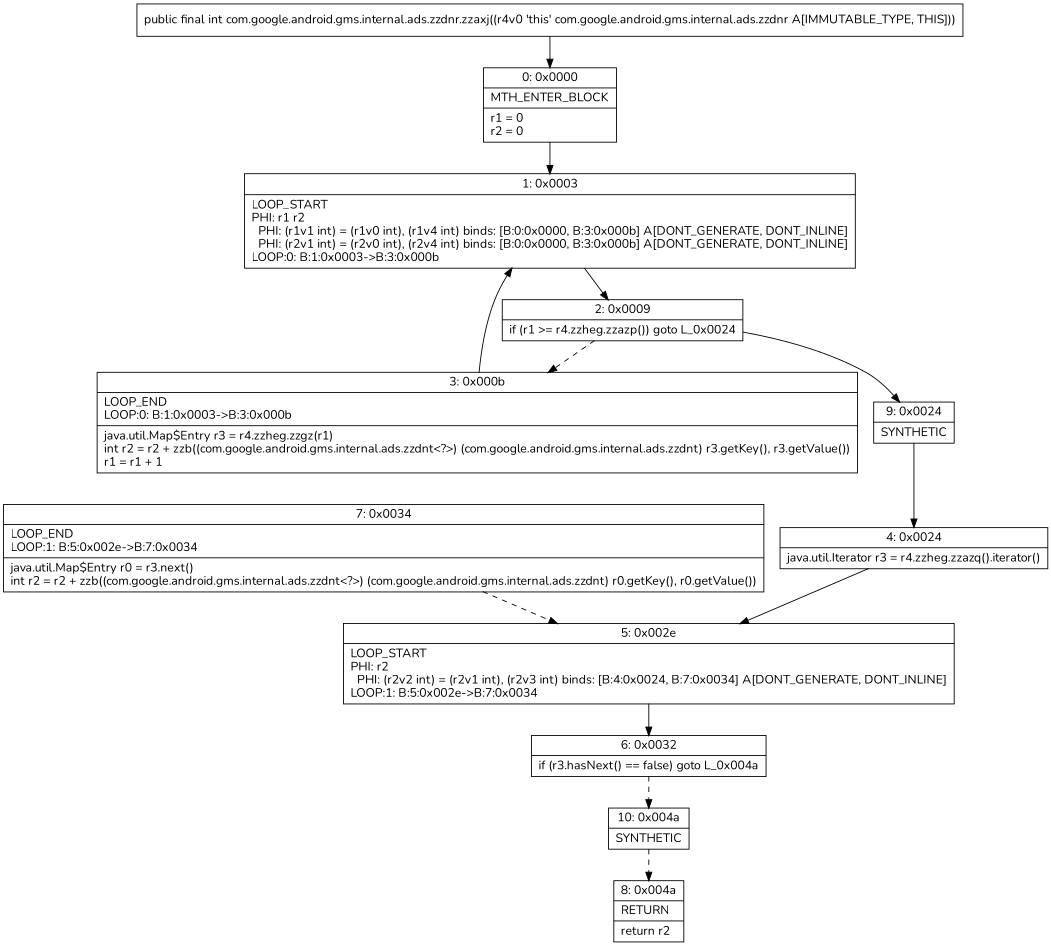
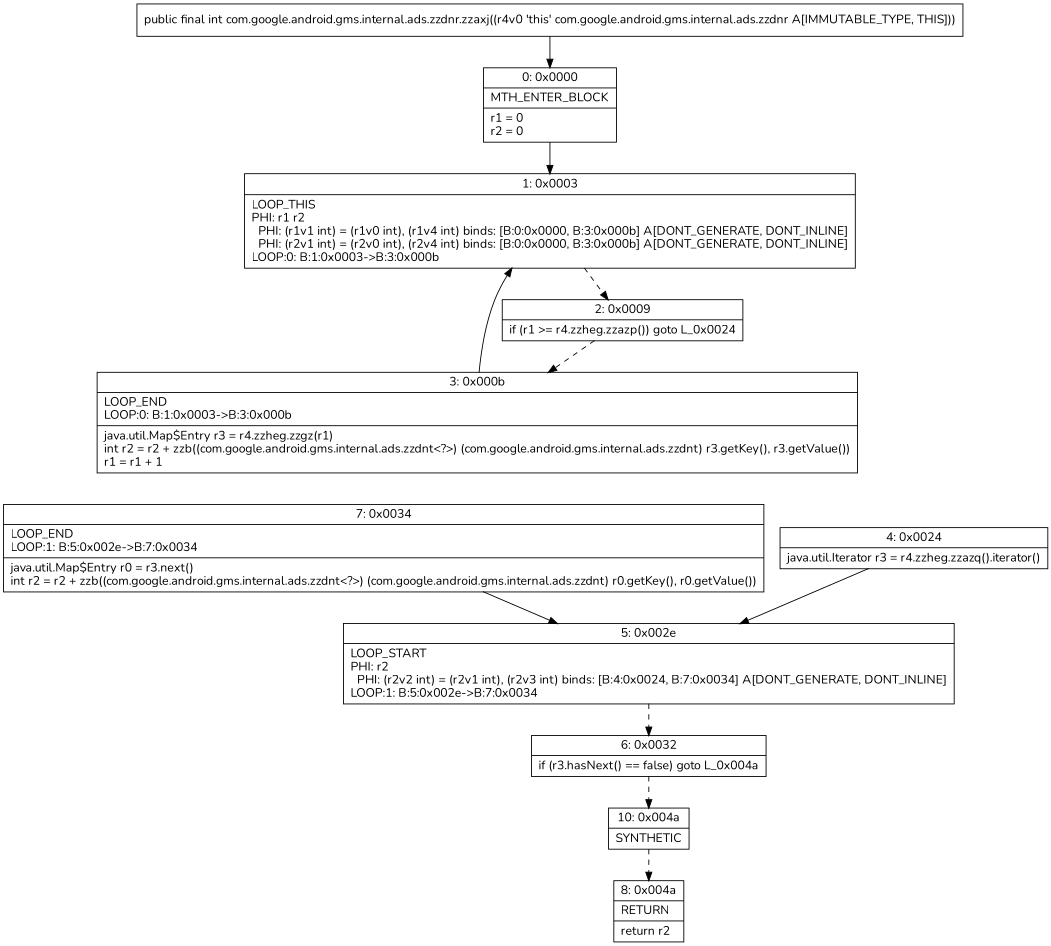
node "1: 0x0003": text "LOOP_START" -> "LOOP_THIS"
edge "1: 0x0003" -> "2: 0x0009": style solid -> dashed
node "9: 0x0024": removed
edge "7: 0x0034" -> "5: 0x002e": style dashed -> solid
edge "5: 0x002e" -> "6: 0x0032": style solid -> dashed
